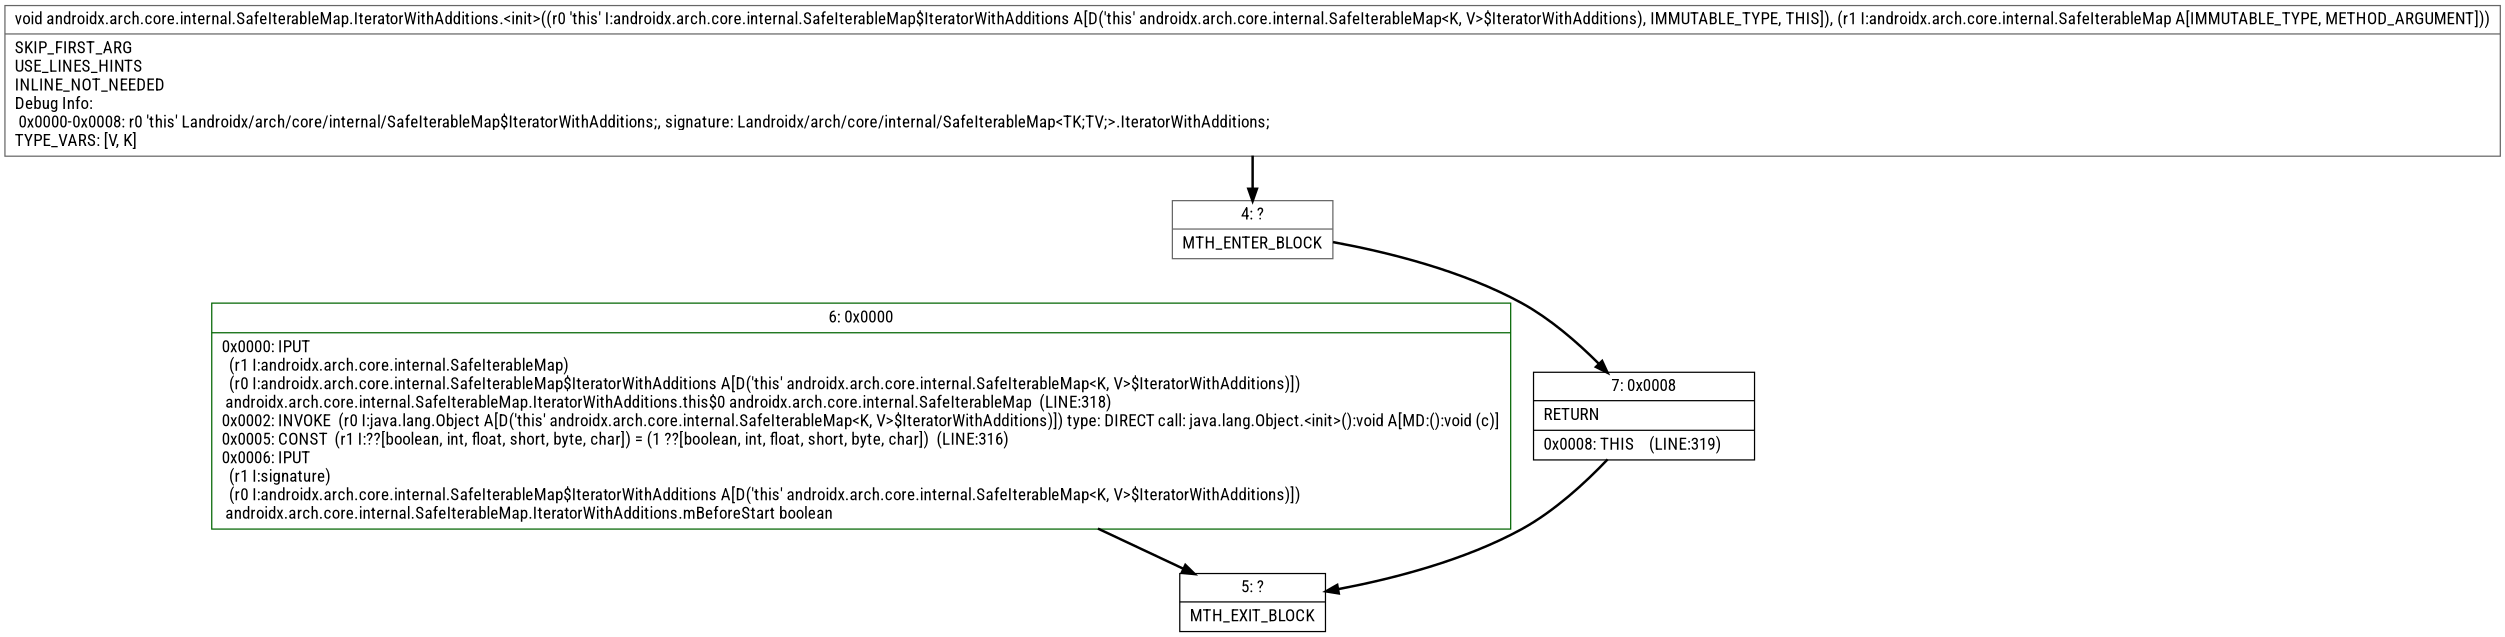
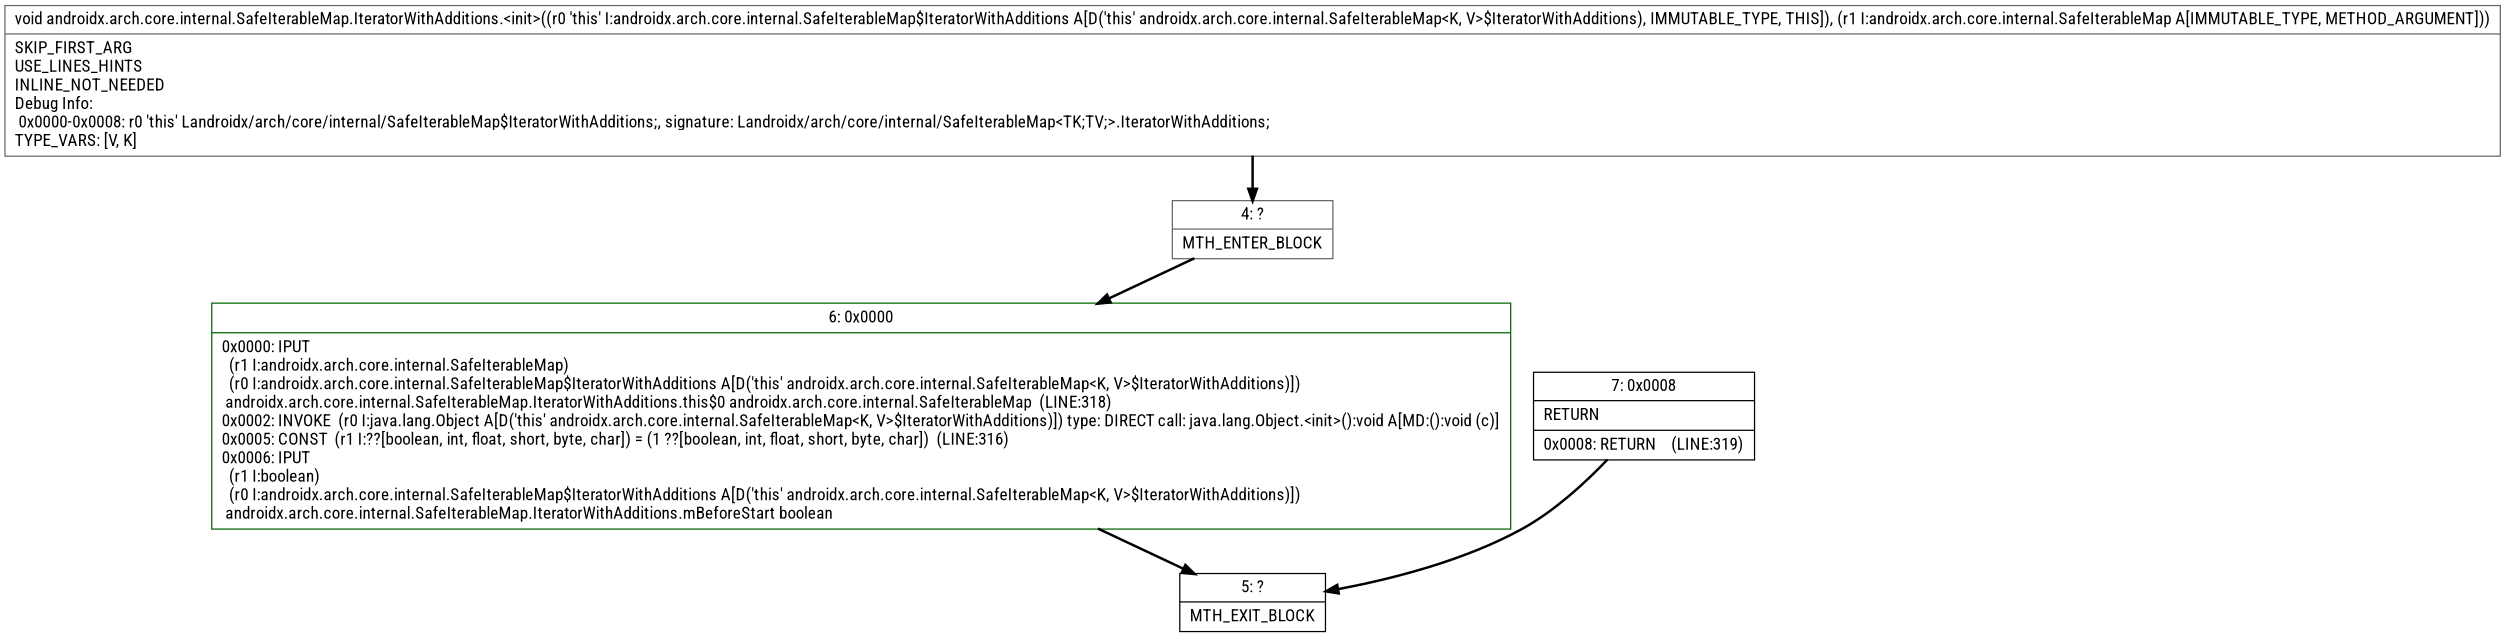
edge "4: ?" -> "7: 0x0008": now "4: ?" -> "6: 0x0000"
node "7: 0x0008": text "0x0008: THIS    (LINE:319)" -> "0x0008: RETURN    (LINE:319)"
node "6: 0x0000": text "(r1 I:signature)" -> "(r1 I:boolean)"
